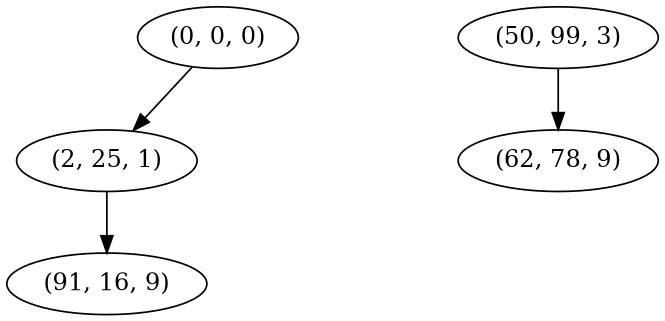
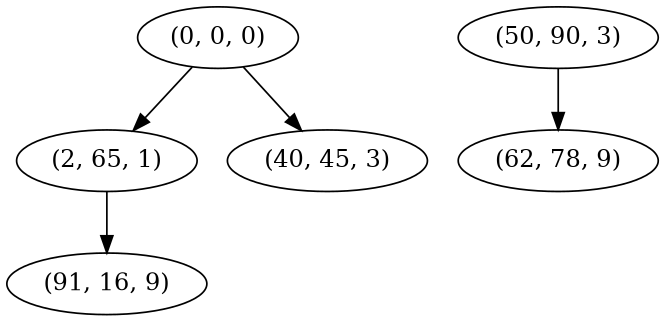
node "(50, 99, 3)": label "(50, 99, 3)" -> "(50, 90, 3)"
node "(2, 25, 1)": label "(2, 25, 1)" -> "(2, 65, 1)"
node "(40, 45, 3)": added
